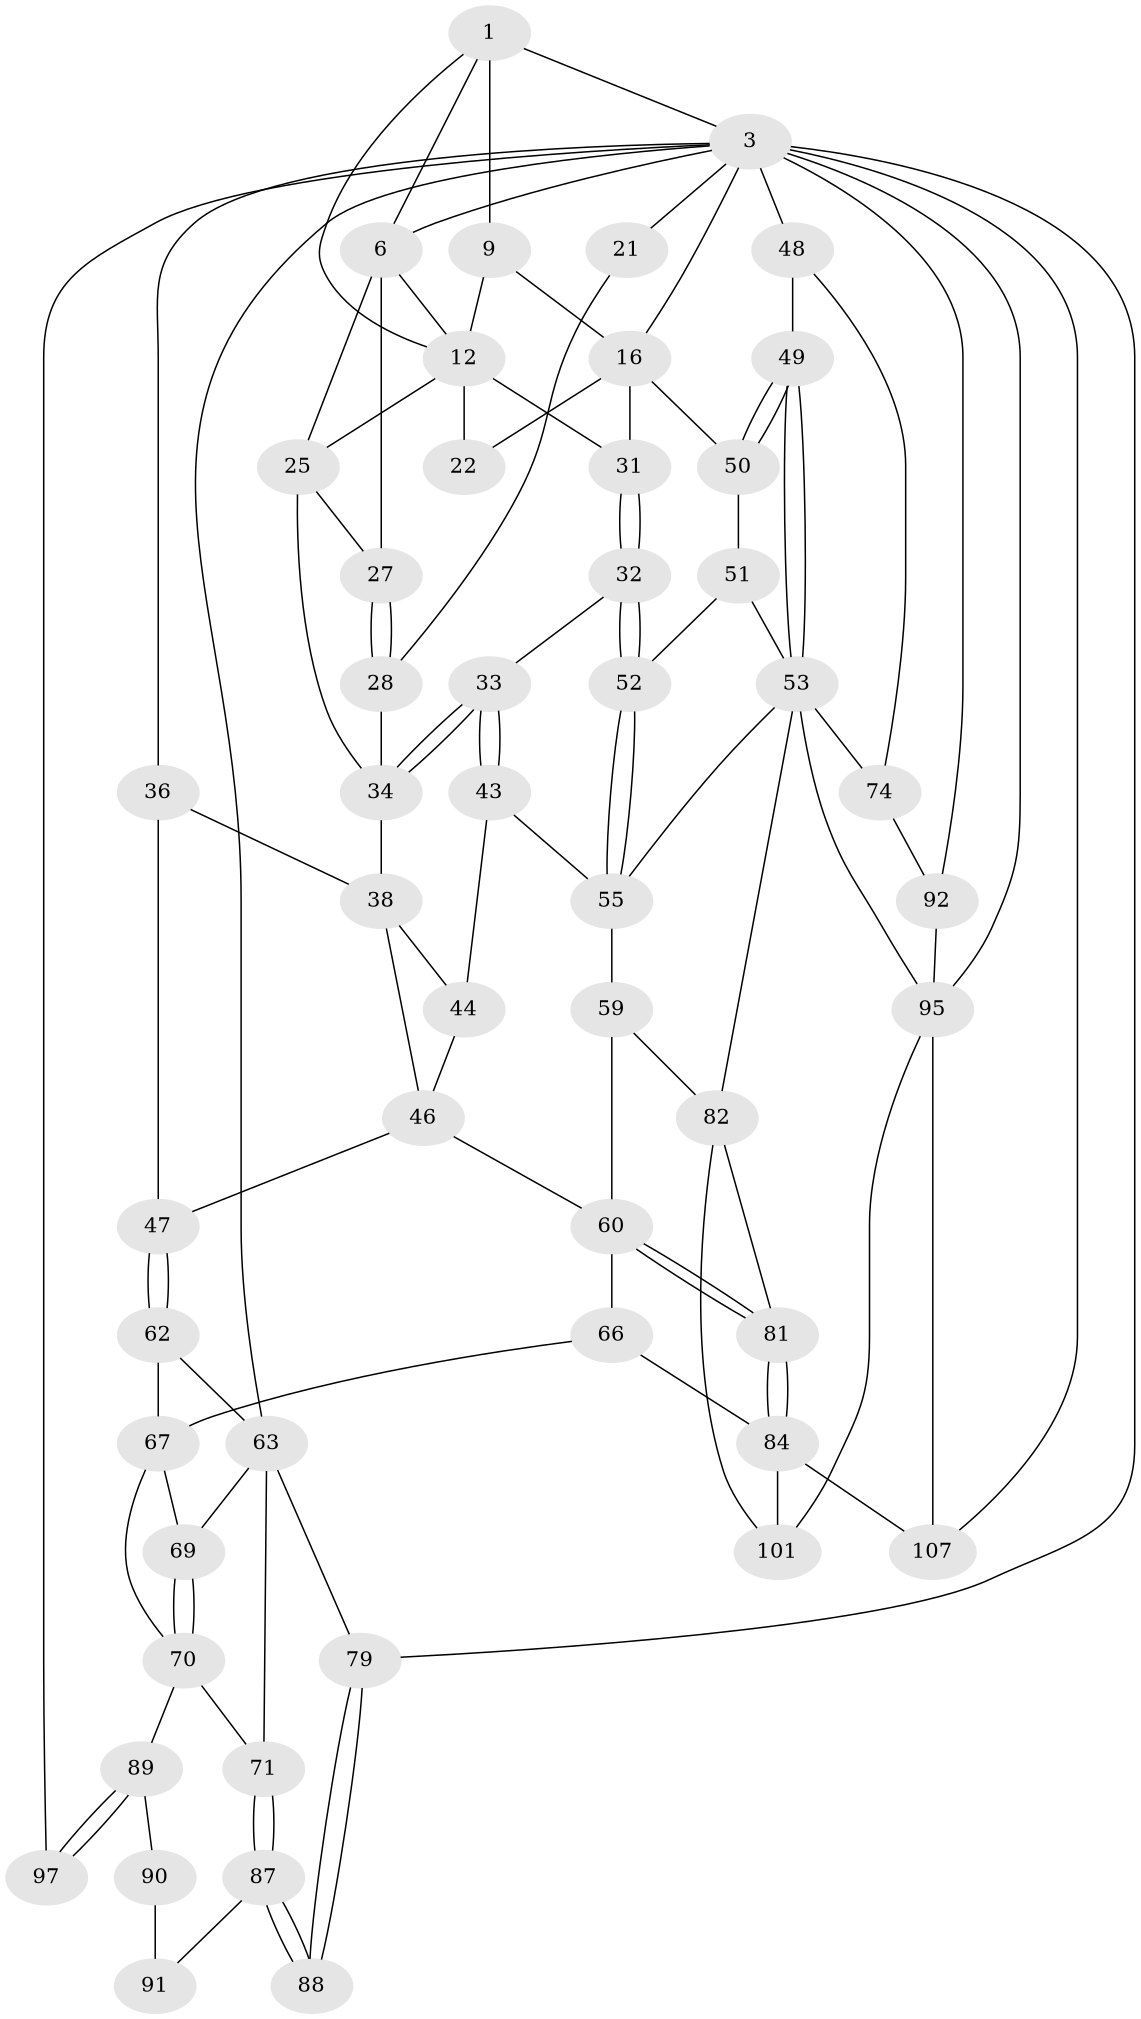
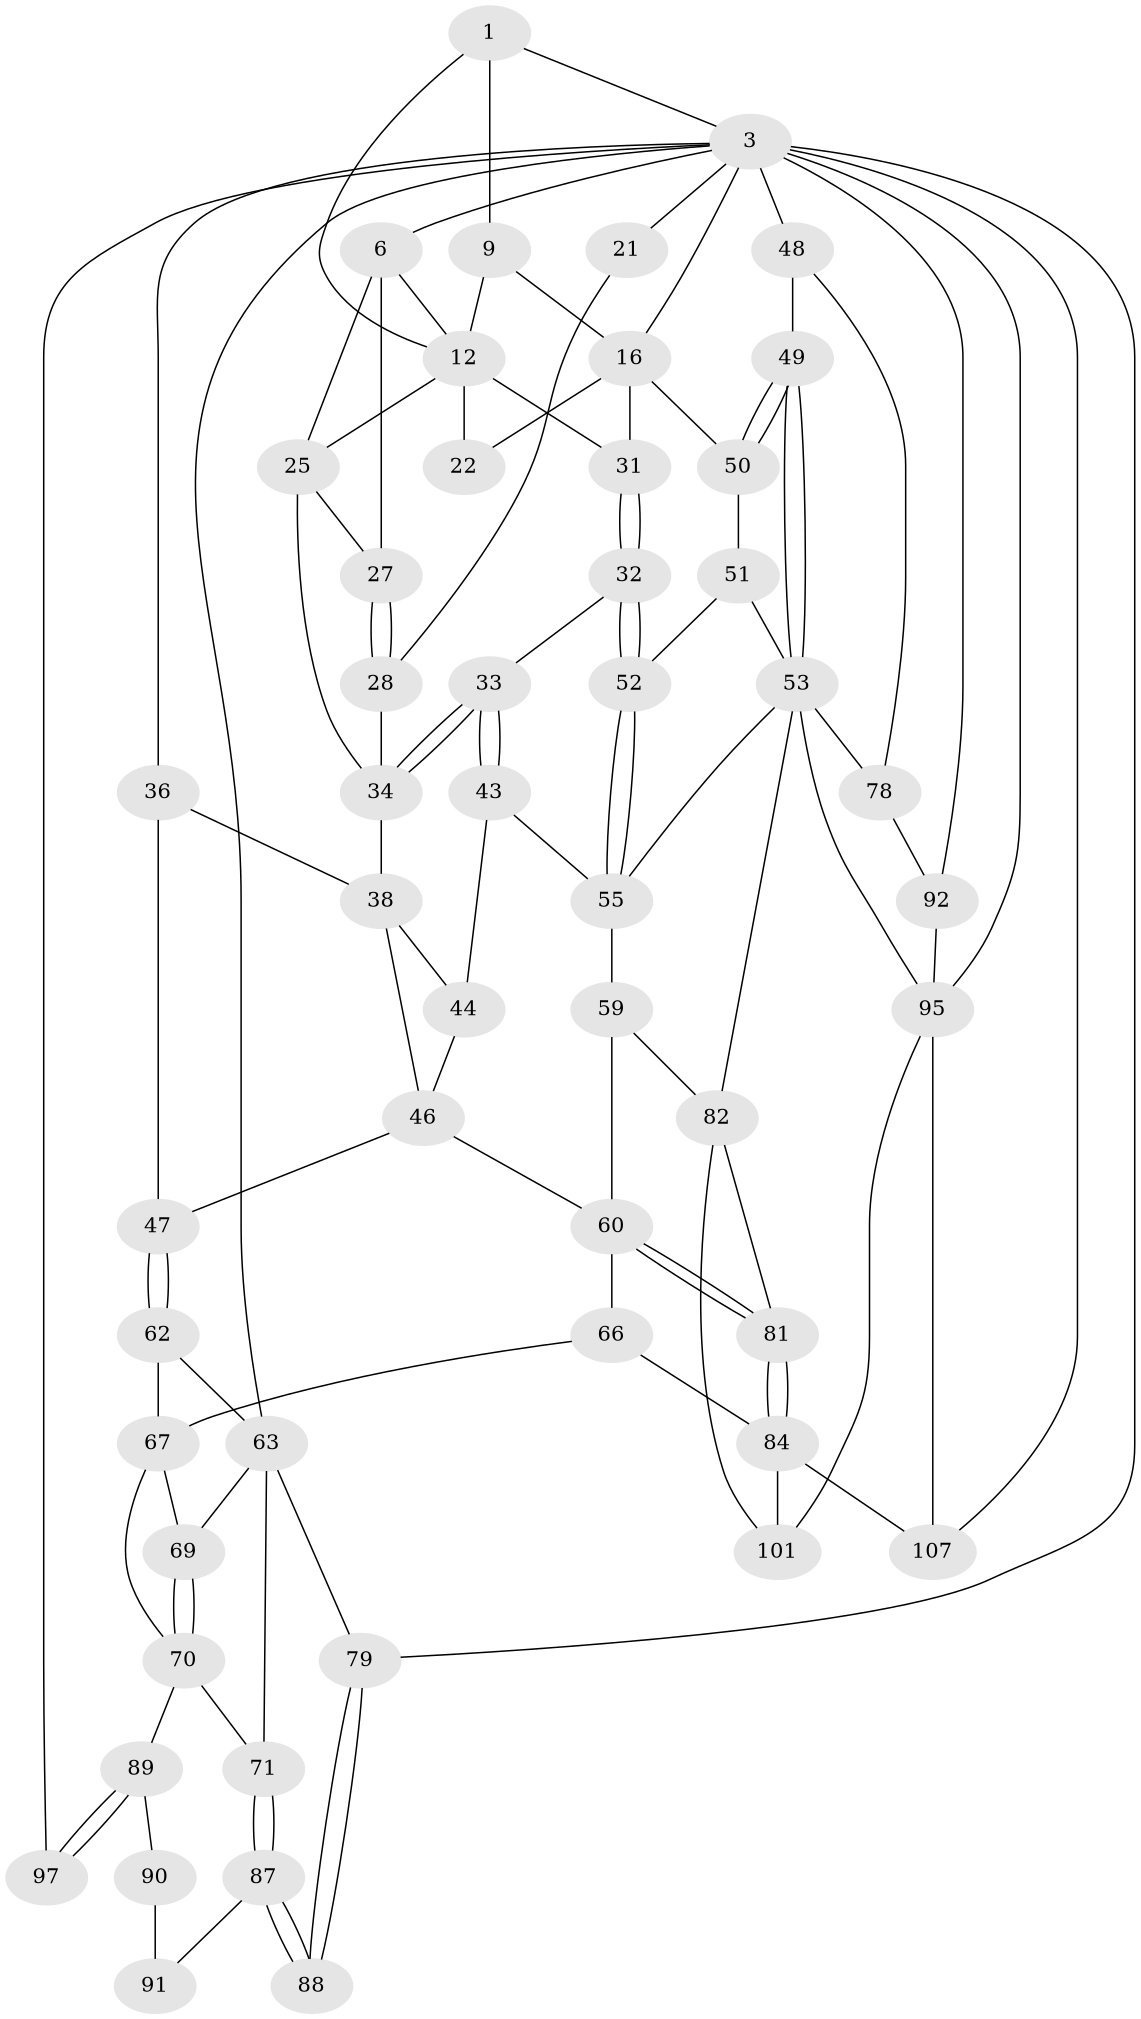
edge "1" -- "6": removed
node "74": label "74" -> "78"
